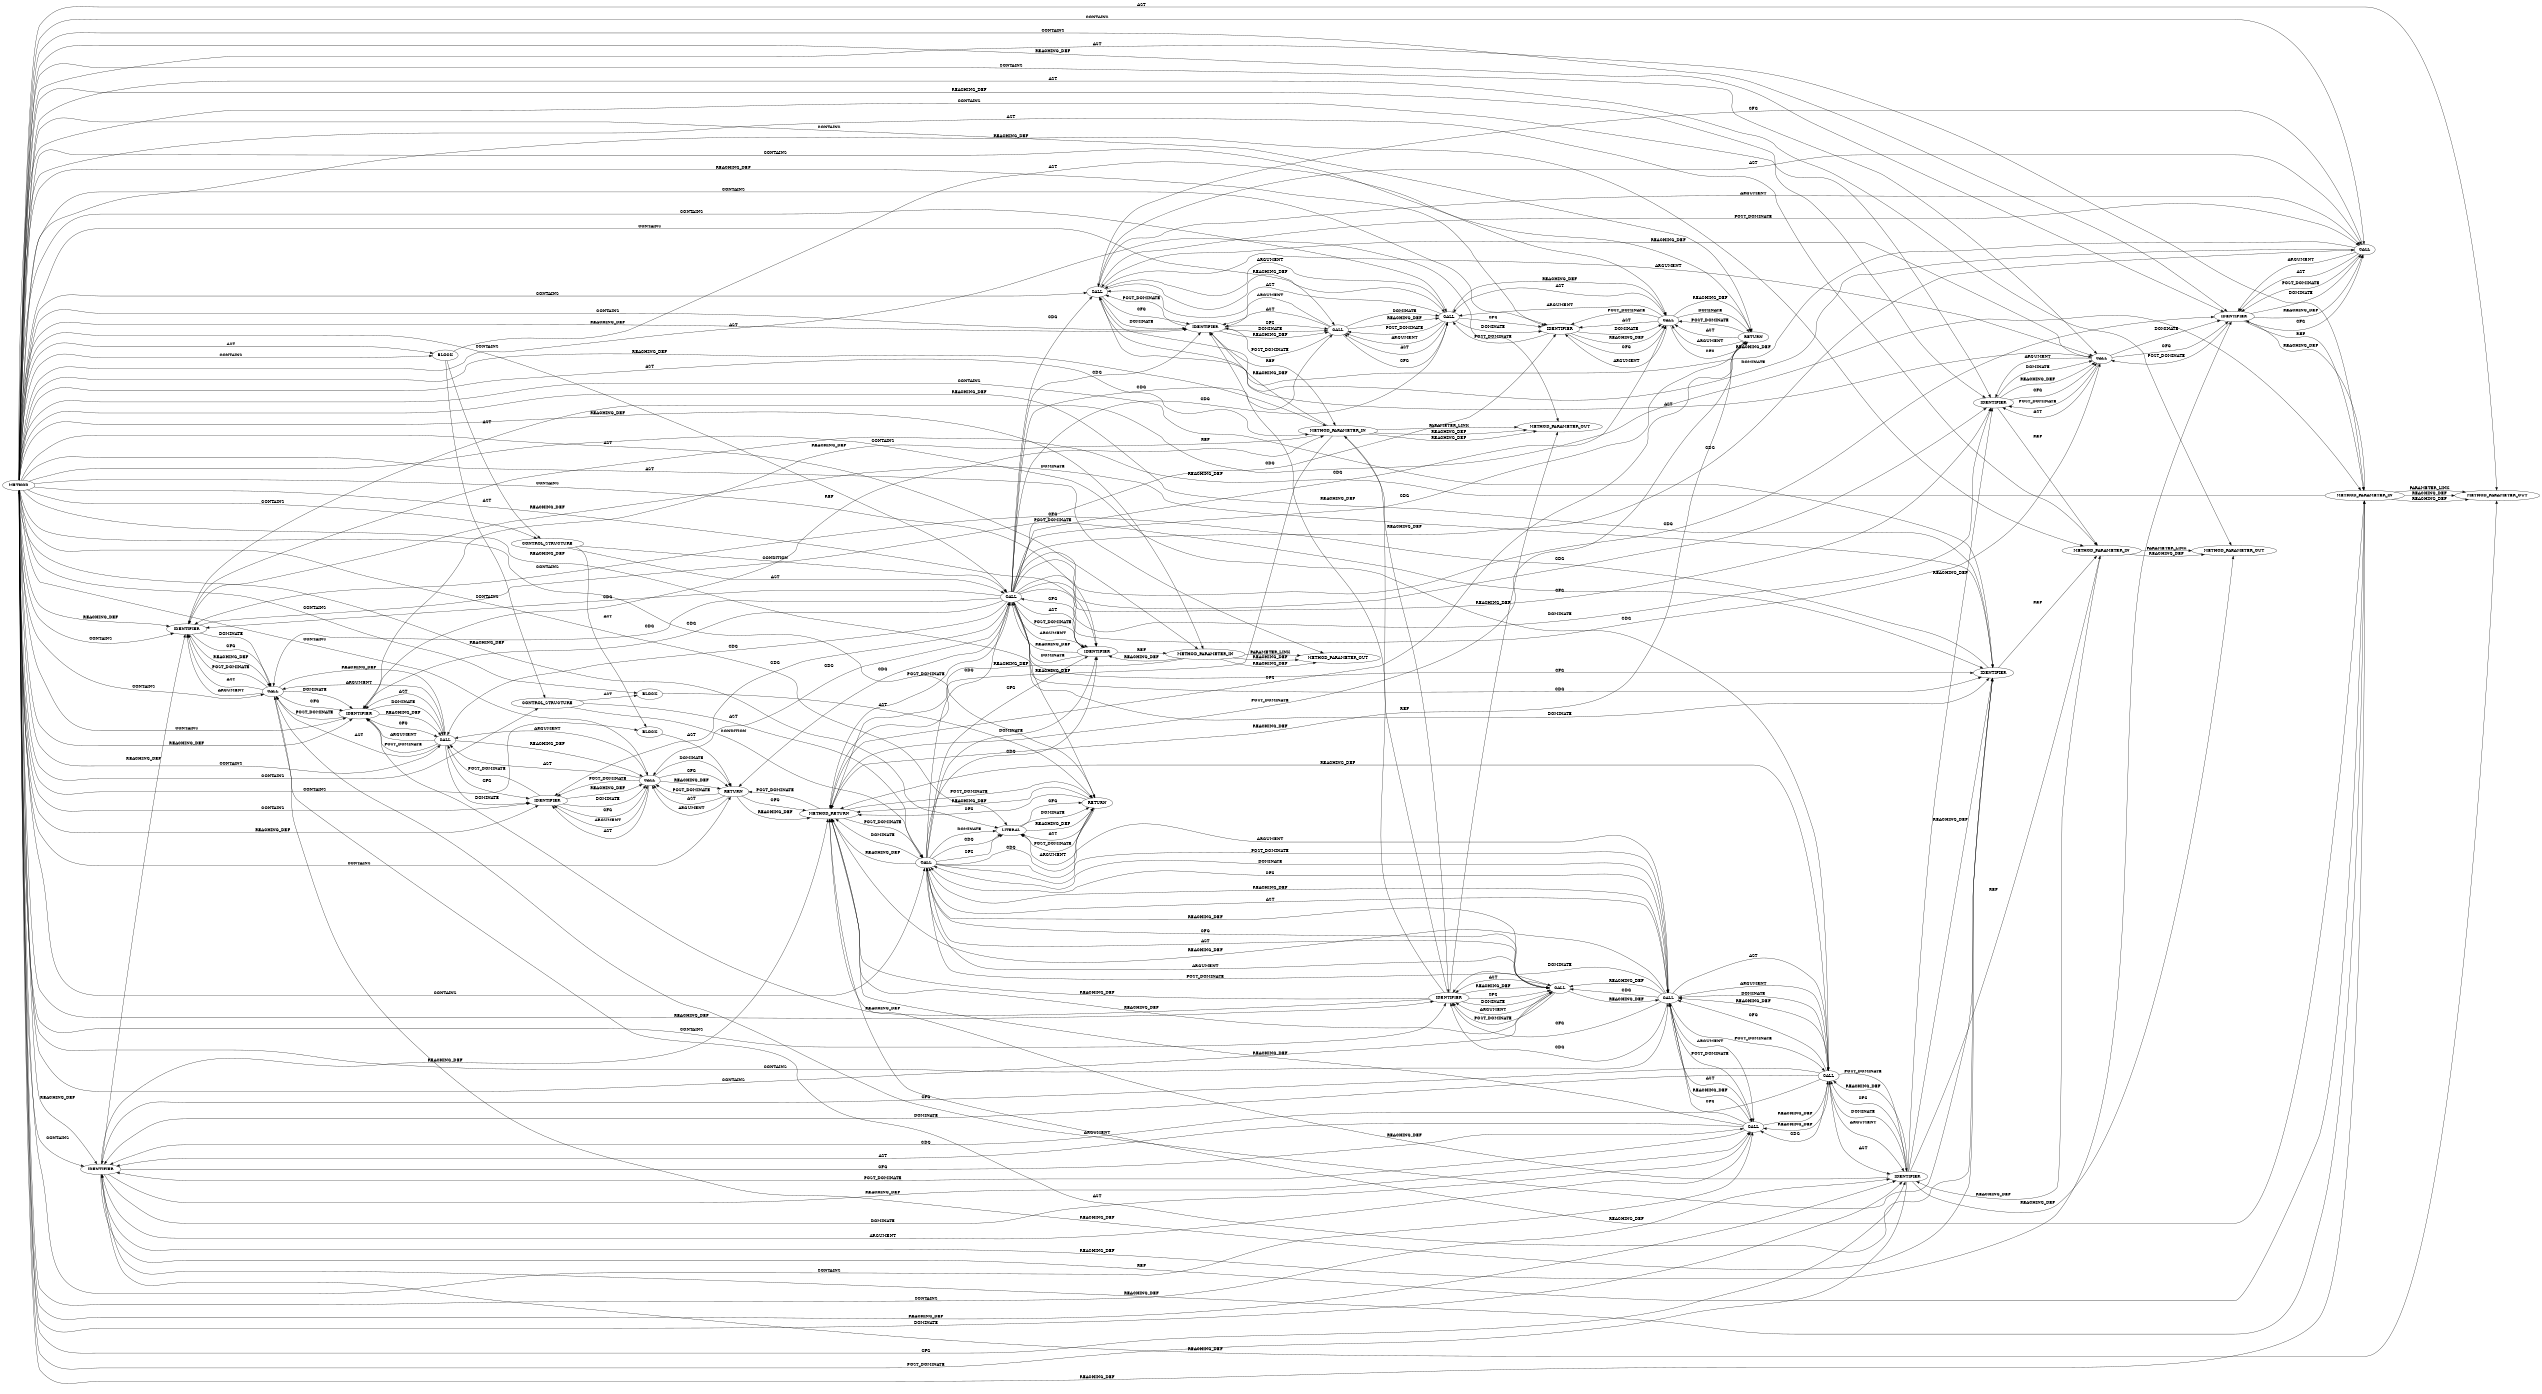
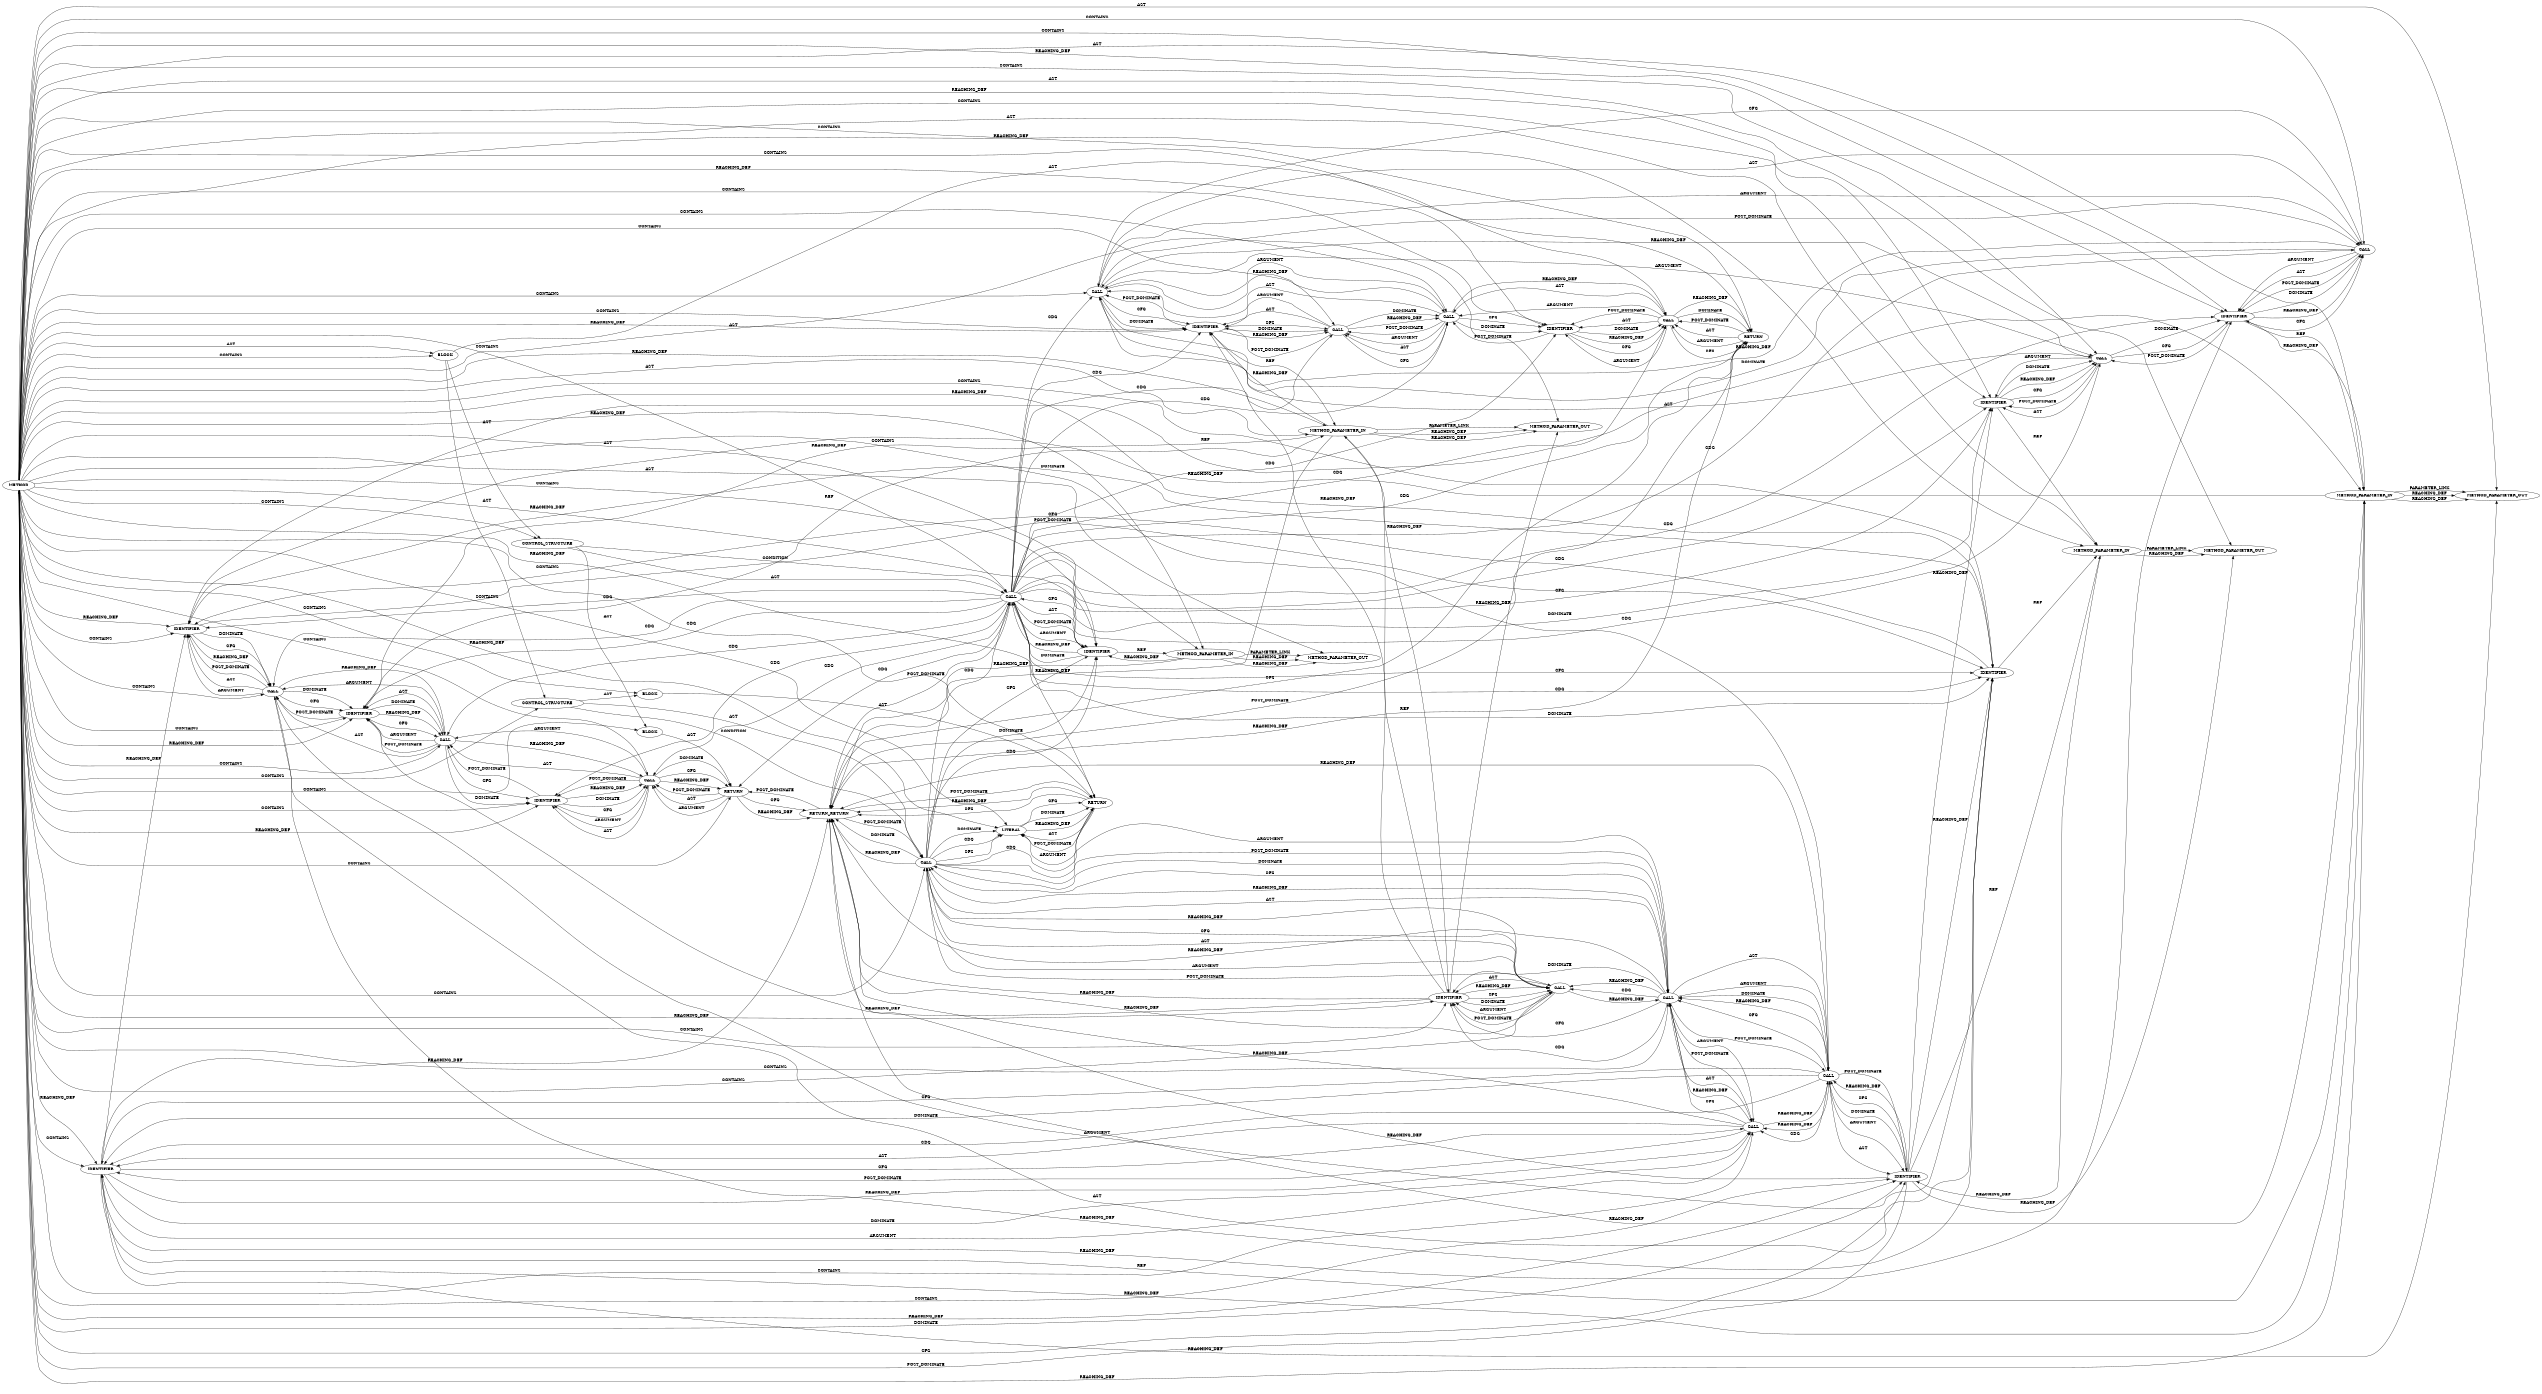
node "METHOD_RETURN": label "METHOD_RETURN" -> "RETURN_RETURN"
